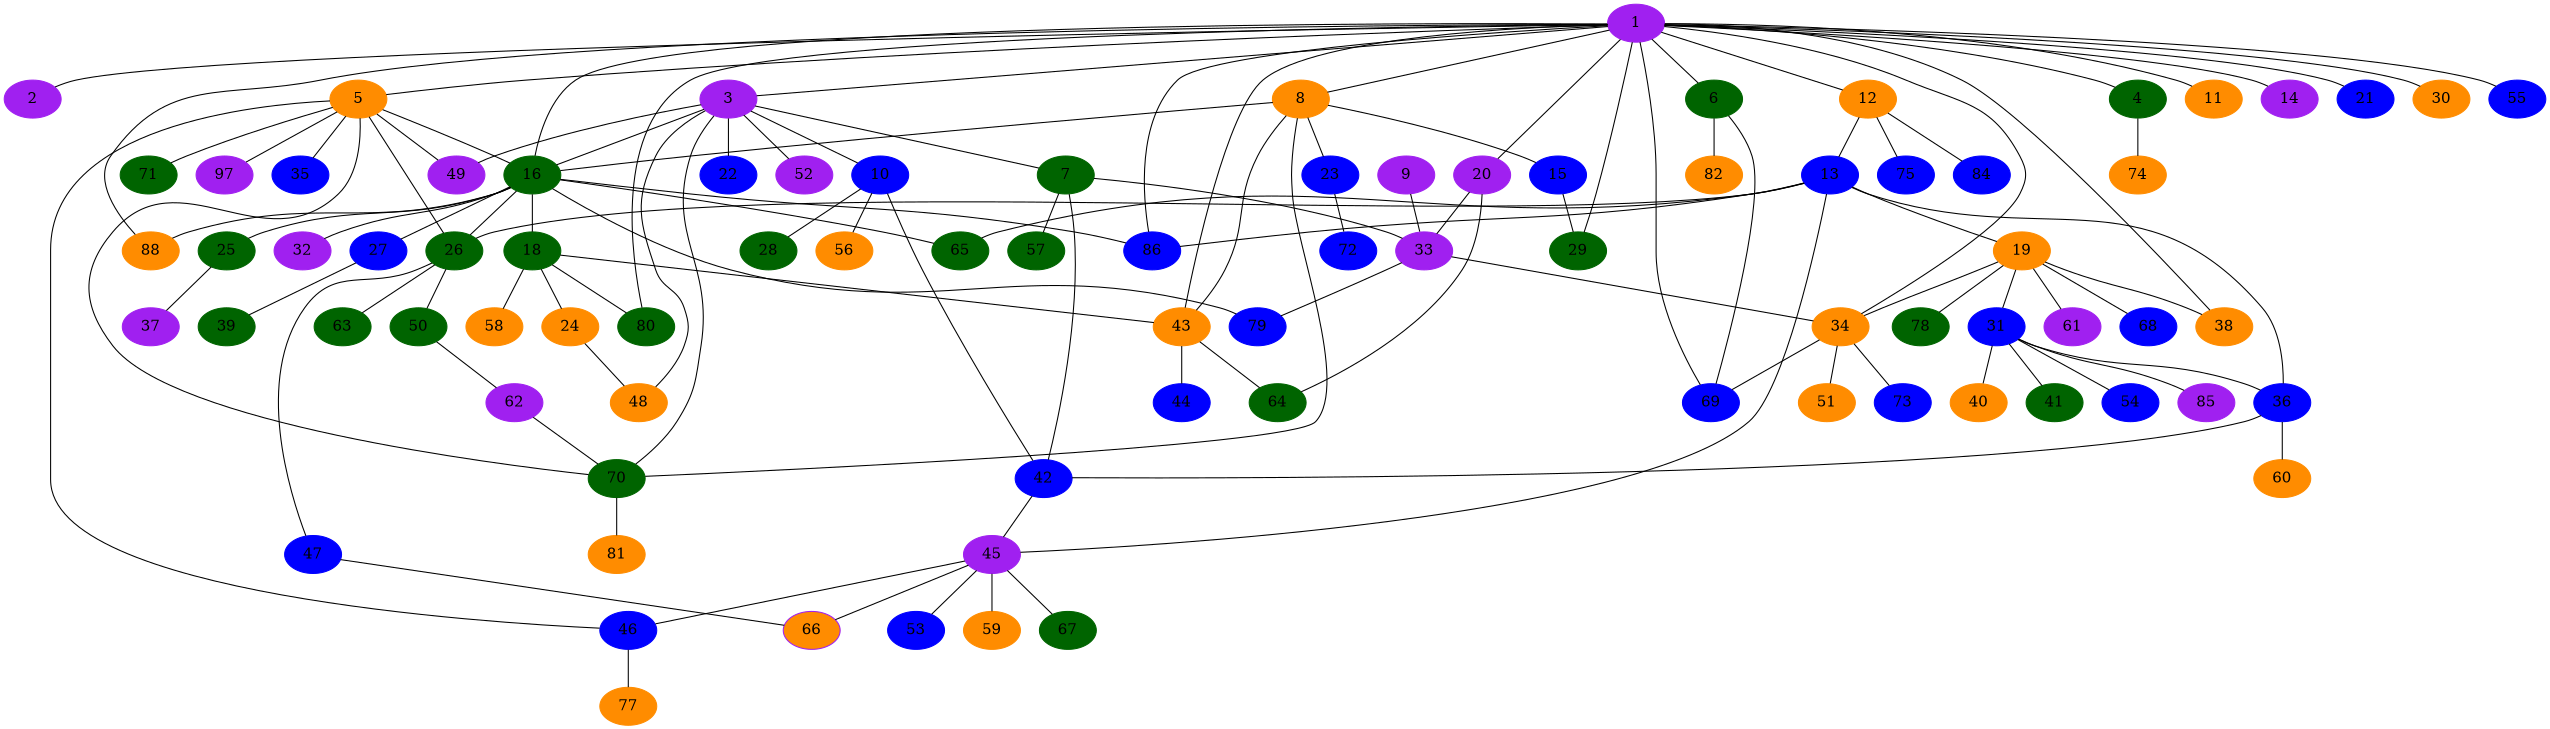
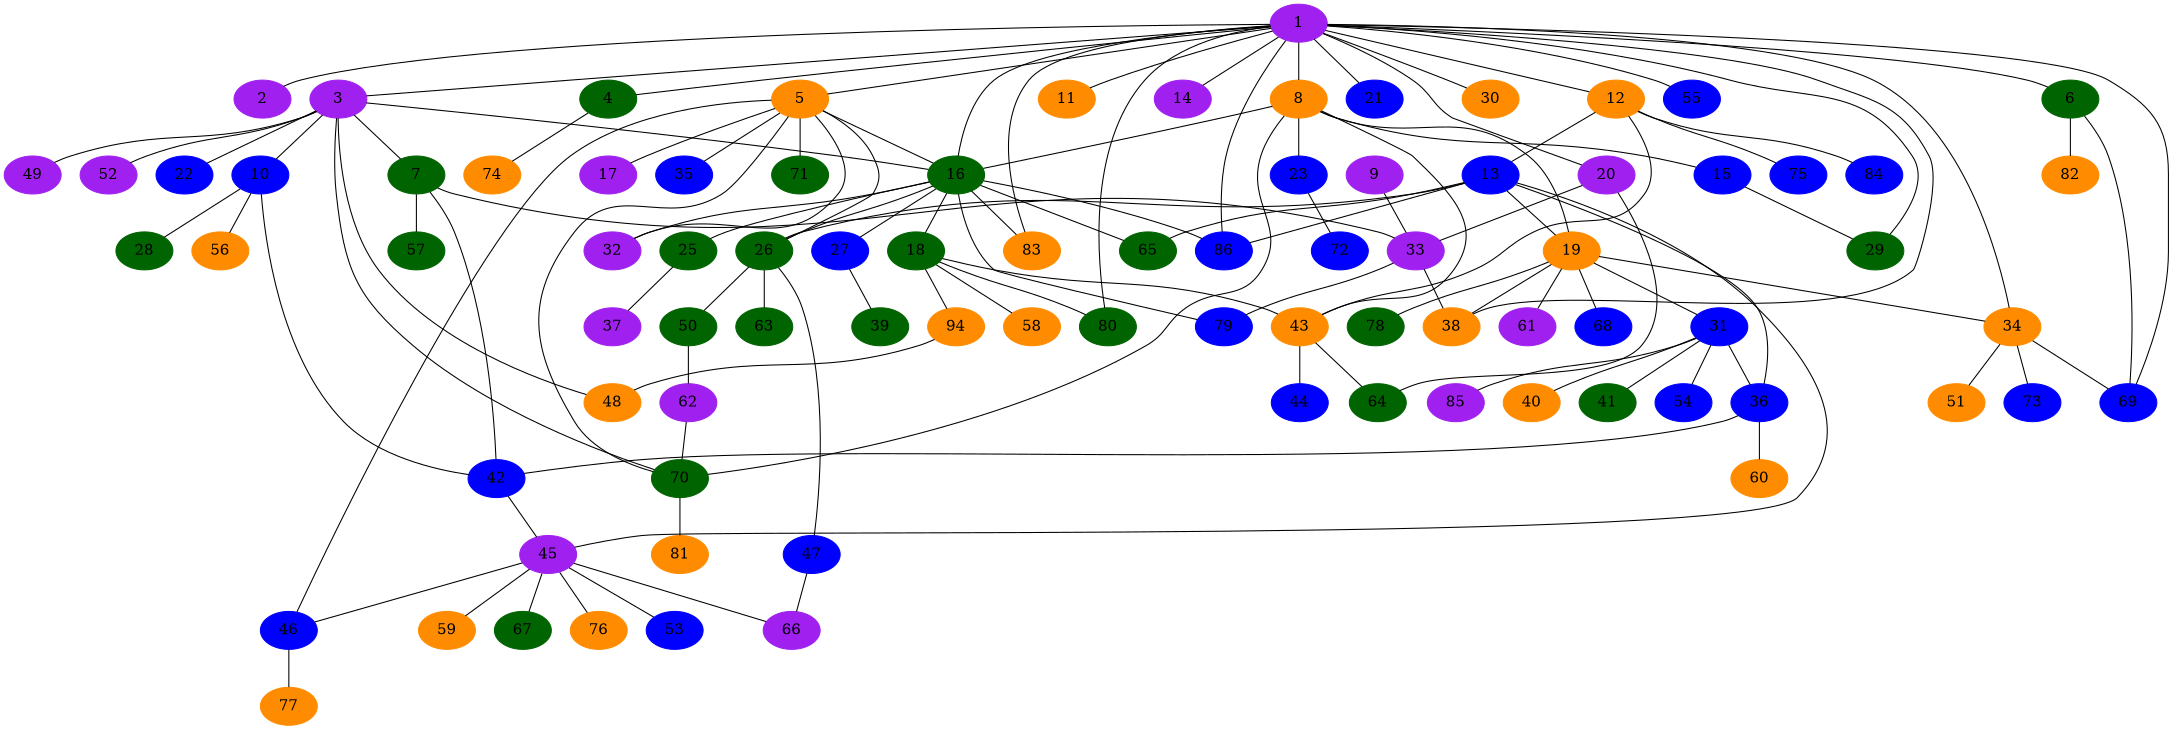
edge "1" -- "43": now "12" -- "43"
edge "8" -- "19": added
edge "5" -- "49": now "5" -- "32"
node "97": label "97" -> "17"
node "88": label "88" -> "83"
edge "33" -- "34": now "33" -- "38"
node "24": label "24" -> "94"
node "76": added
node "66": fillcolor darkorange -> purple
